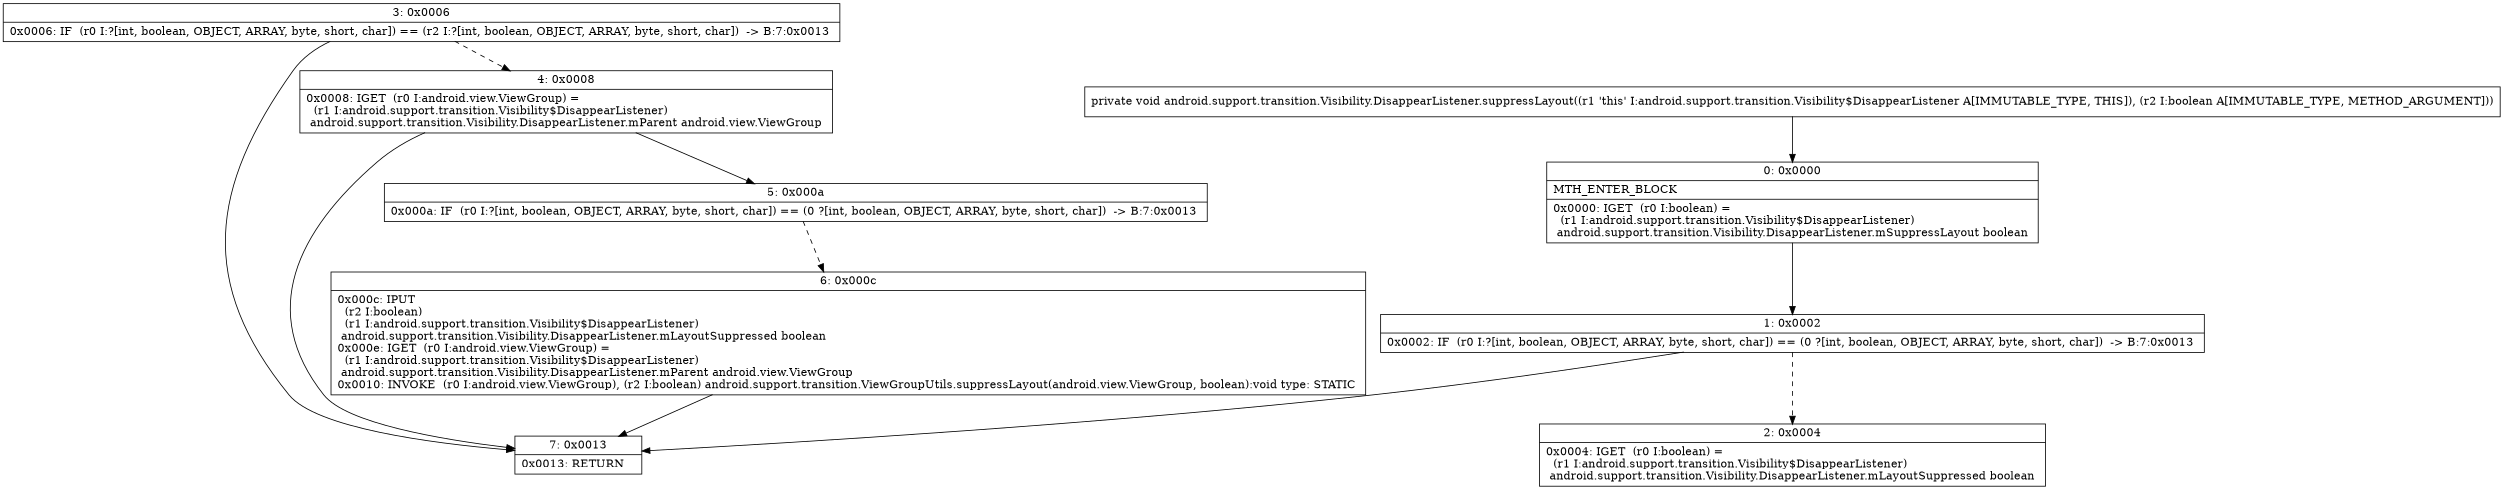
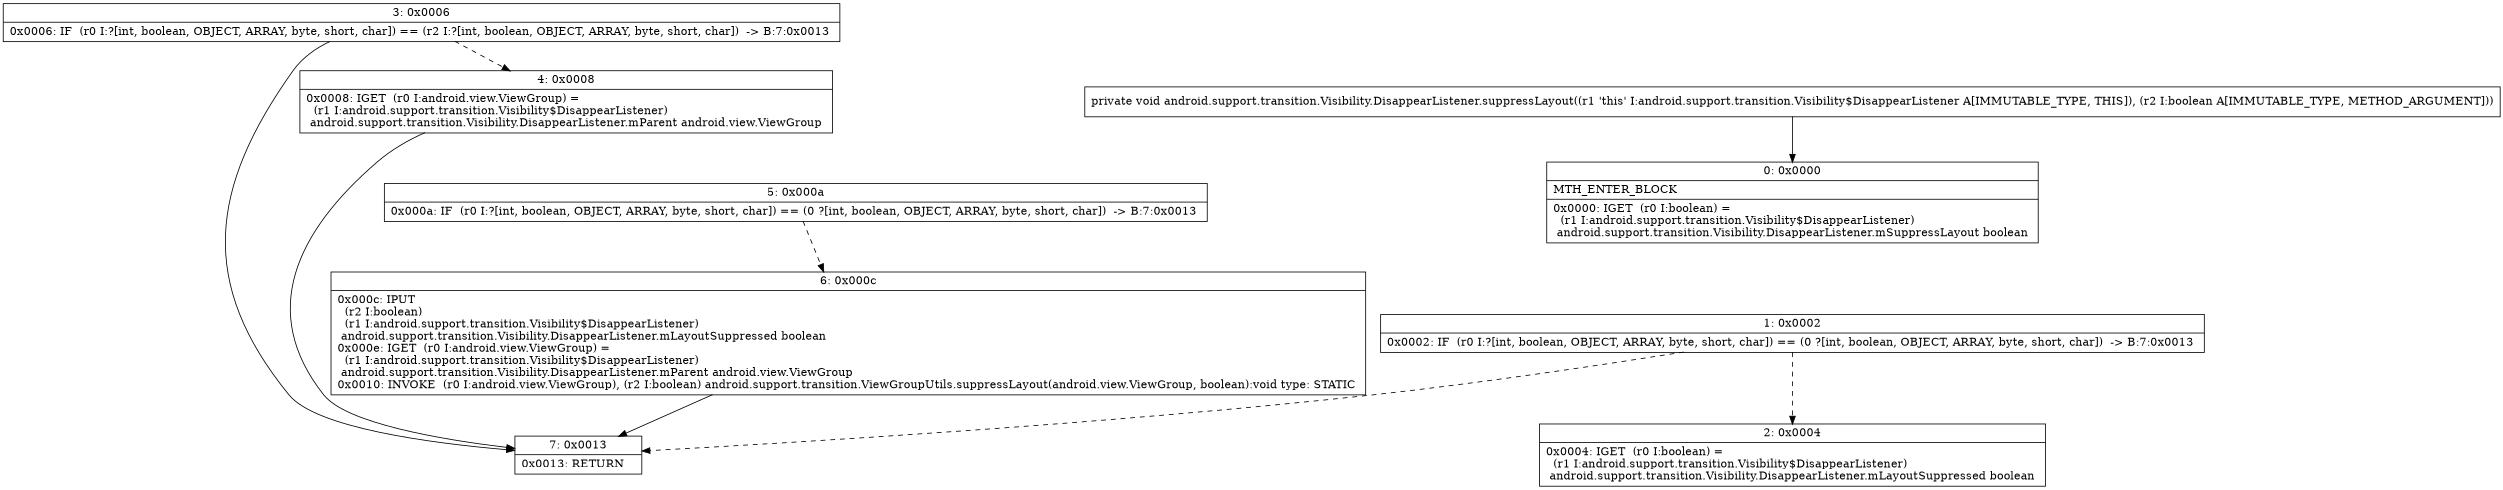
edge "4: 0x0008" -> "5: 0x000a": removed
edge "0: 0x0000" -> "1: 0x0002": removed
edge "1: 0x0002" -> "7: 0x0013": style solid -> dashed
